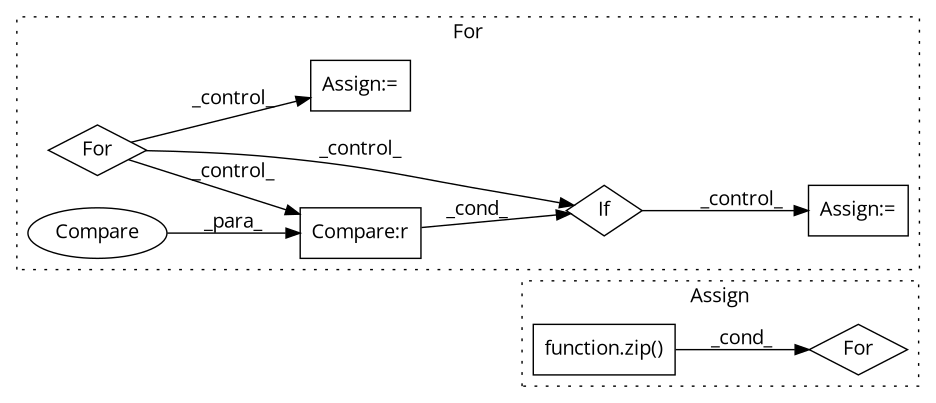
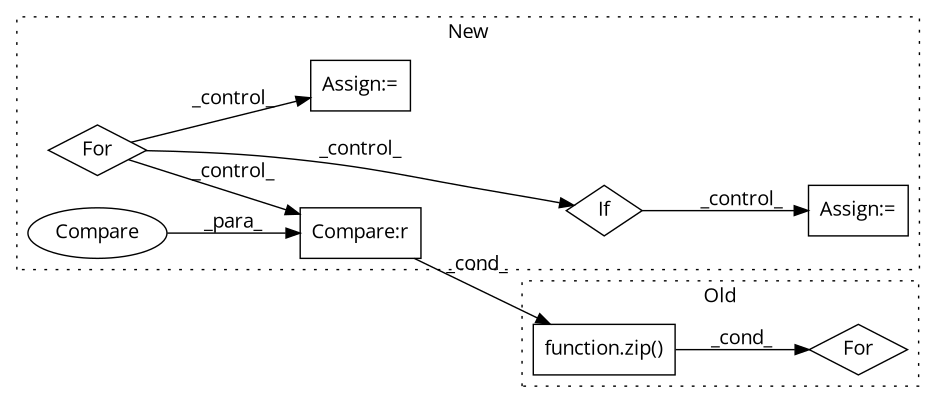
cluster "For": label "For" -> "New"
edge "Compare:r" -> "If": now "Compare:r" -> "function.zip()"
cluster "Assign": label "Assign" -> "Old"
